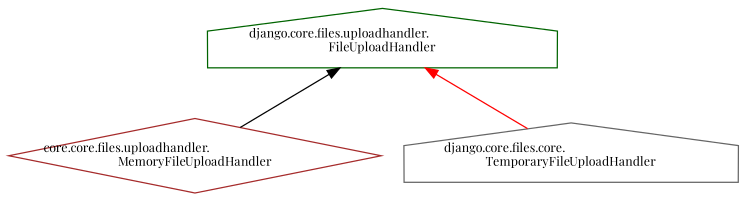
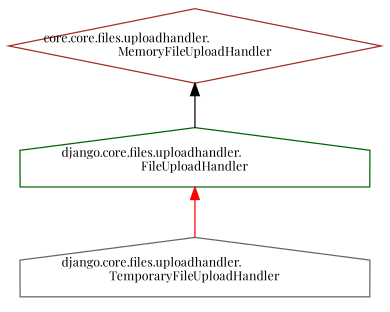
edge "core.core.files.uploadhandler. MemoryFileUploadHandler" -> "django.core.files.uploadhandler. FileUploadHandler": reversed
node "django.core.files.core. TemporaryFileUploadHandler": label "django.core.files.core. TemporaryFileUploadHandler" -> "django.core.files.uploadhandler. TemporaryFileUploadHandler"
